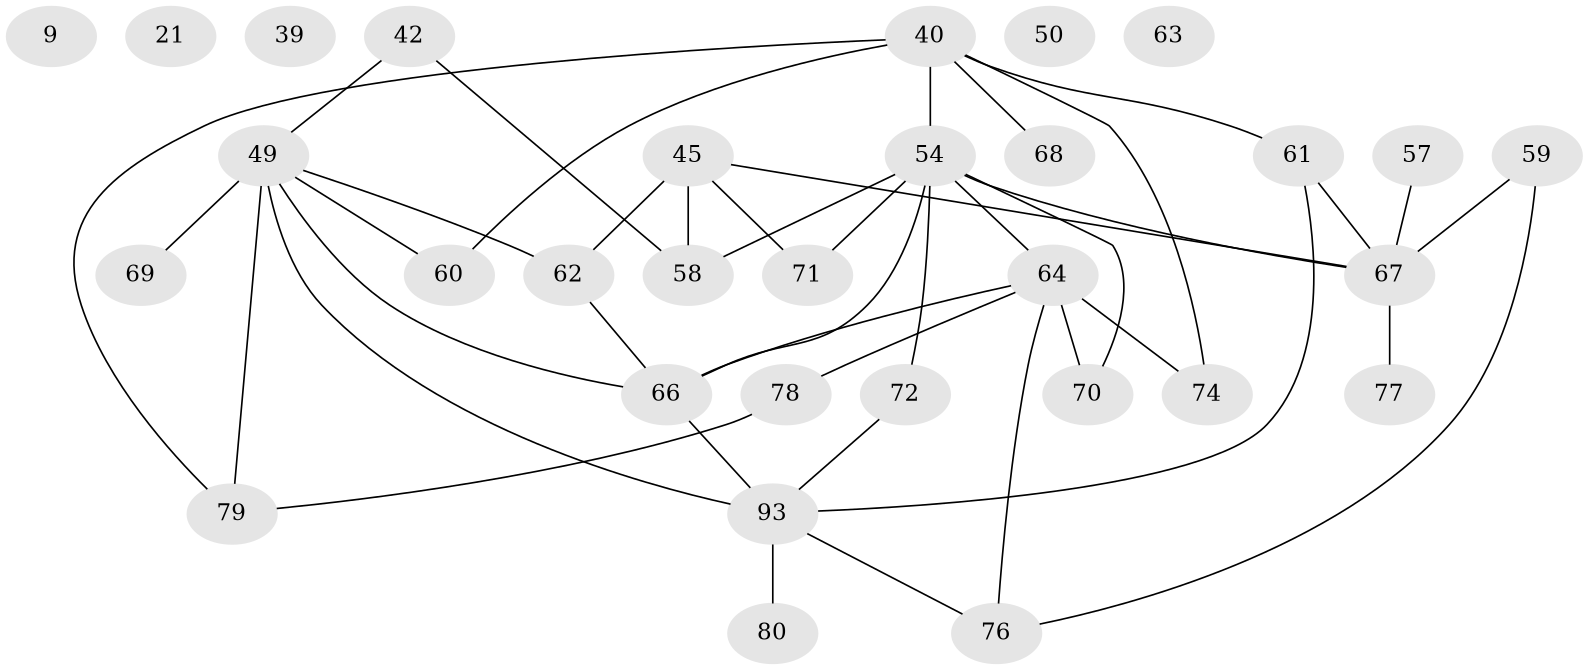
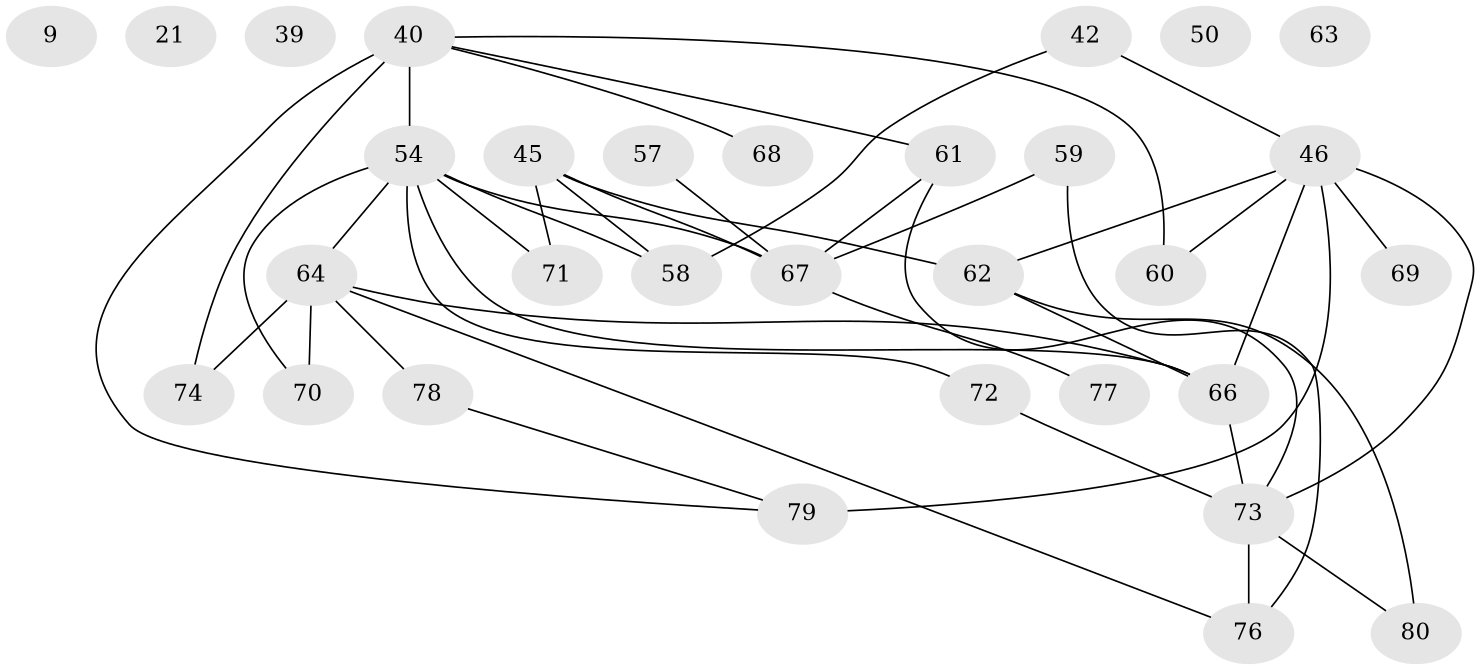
node "49": label "49" -> "46"
edge "62" -- "80": added
node "93": label "93" -> "73"
